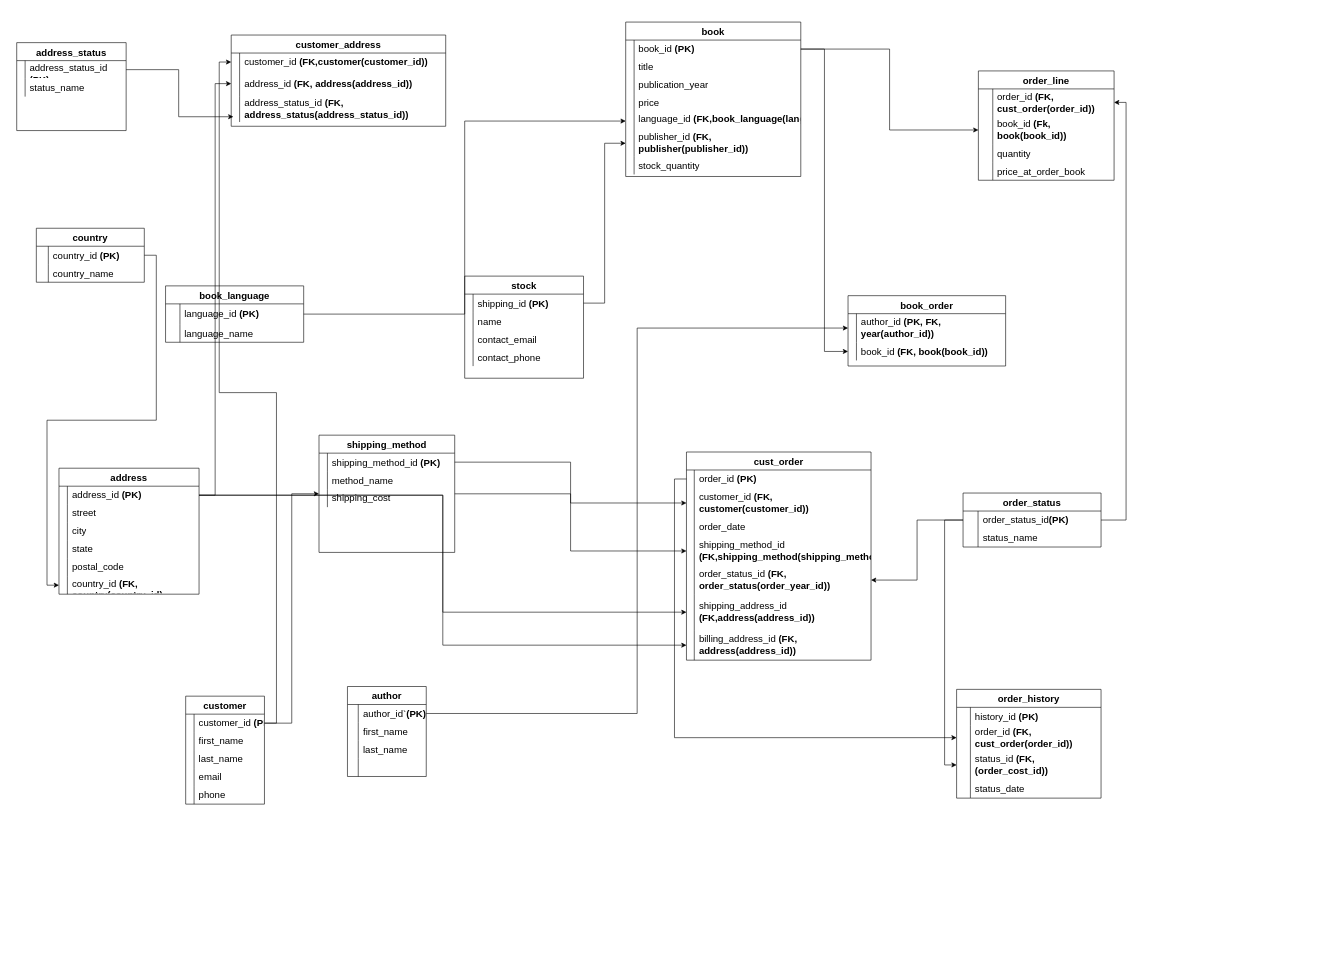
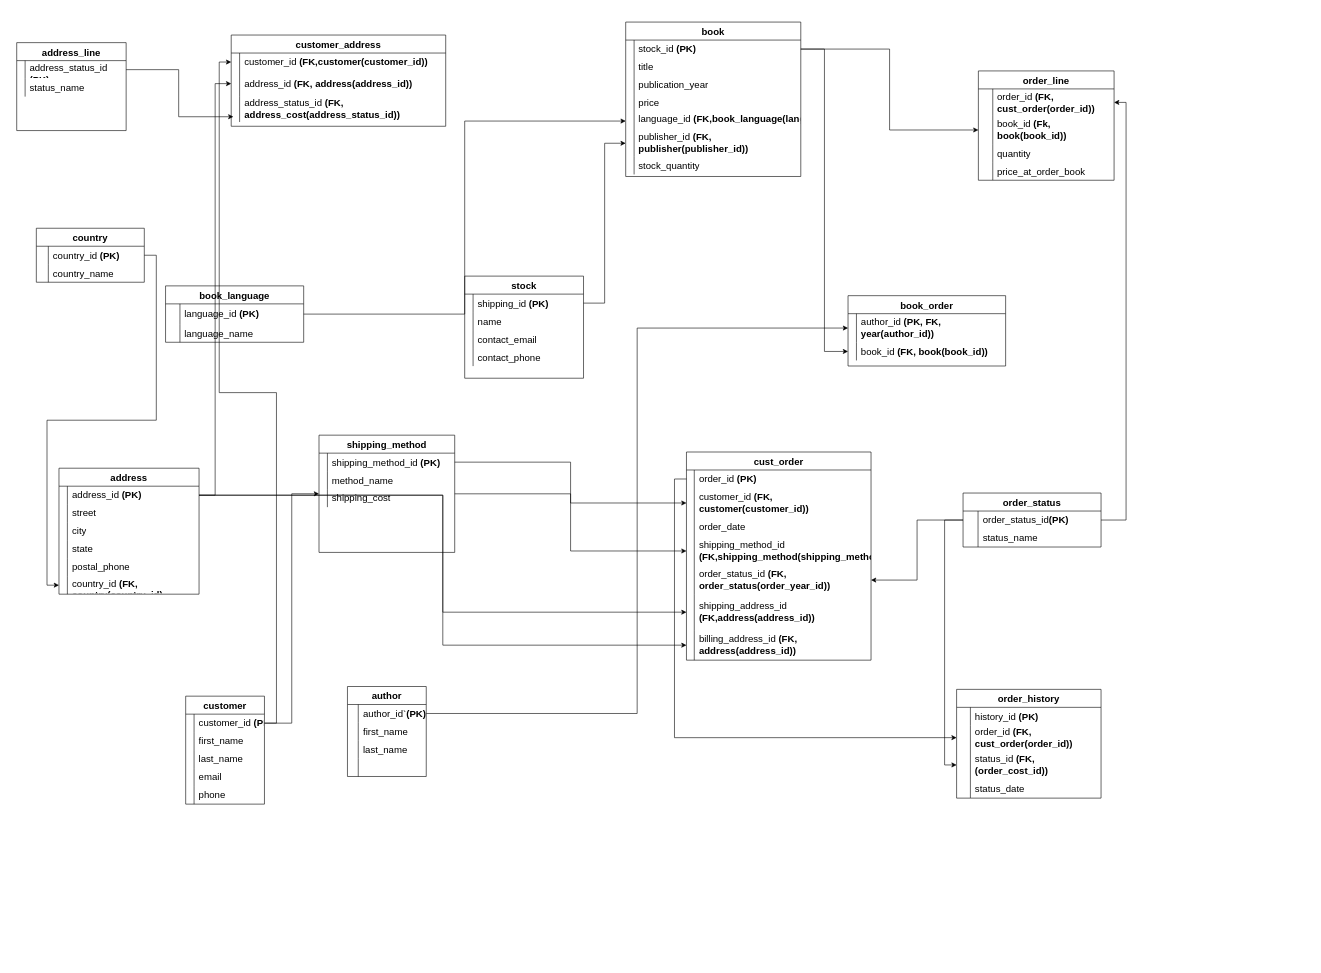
node "book_id (PK)": label "book_id (PK)" -> "stock_id (PK)"
node "address_status": label "address_status" -> "address_line"
node "address_status_id (FK, address_status(address_status_id))": label "address_status_id (FK, address_status(address_status_id))" -> "address_status_id (FK, address_cost(address_status_id))"
node "postal_code": label "postal_code" -> "postal_phone"
